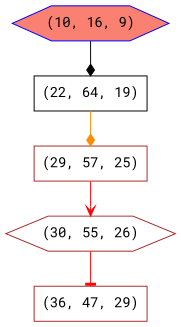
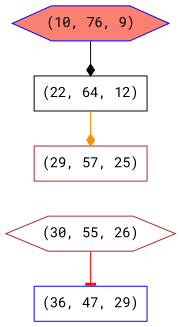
node "(10, 16, 9)": label "(10, 16, 9)" -> "(10, 76, 9)"
node "(22, 64, 19)": label "(22, 64, 19)" -> "(22, 64, 12)"
edge "(29, 57, 25)" -> "(30, 55, 26)": removed
node "(36, 47, 29)": color brown -> blue
